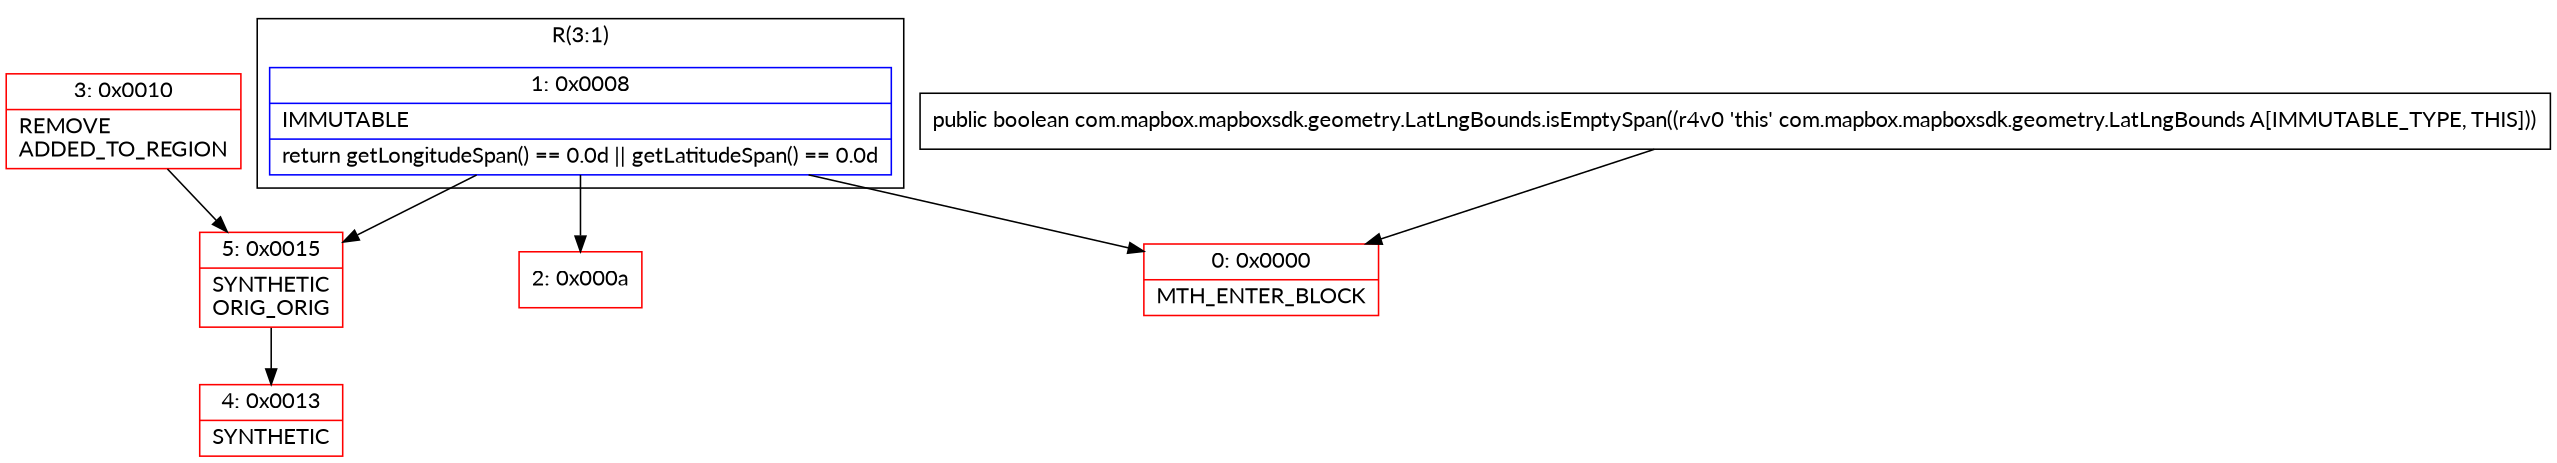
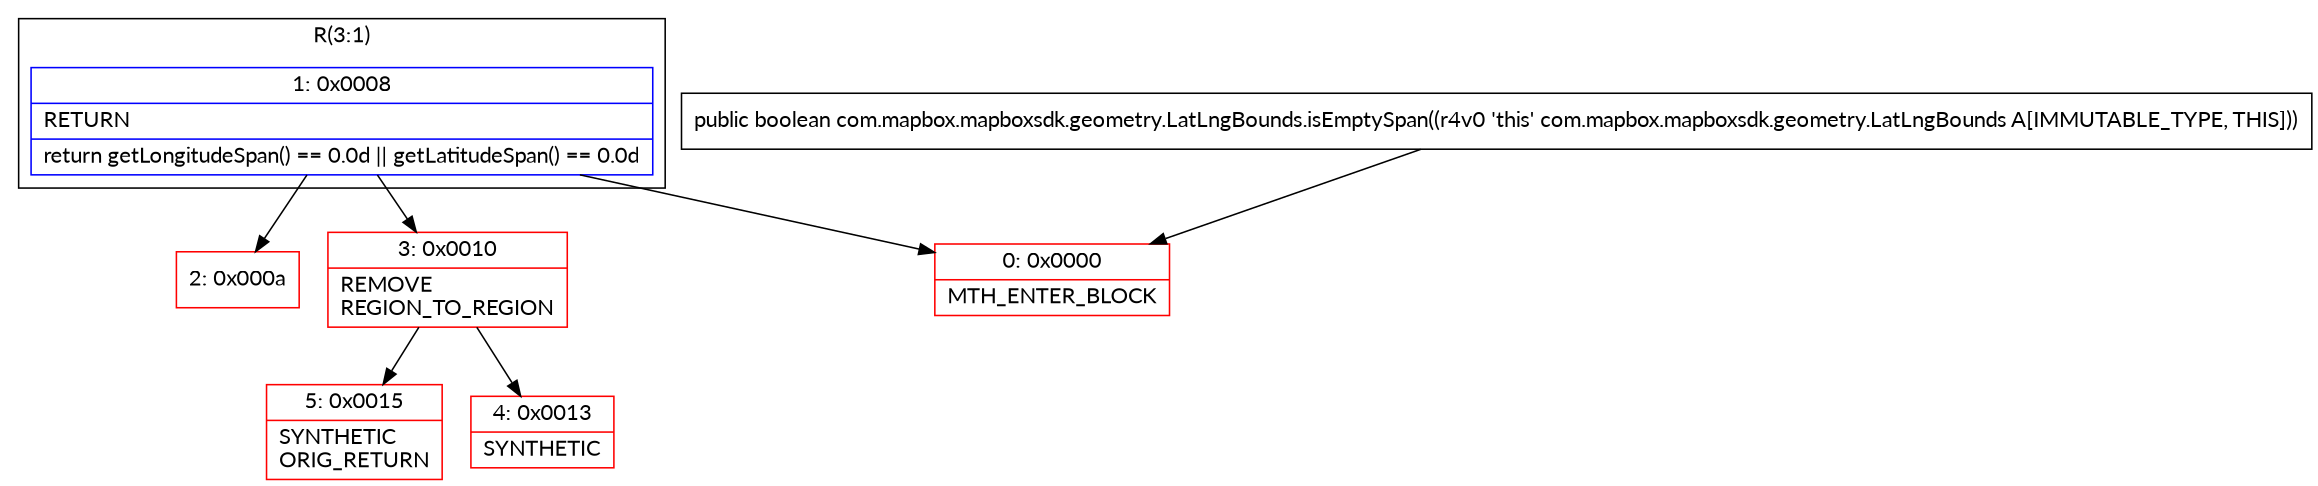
node "1: 0x0008": text "IMMUTABLE" -> "RETURN"
node "3: 0x0010": text "ADDED_TO_REGION" -> "REGION_TO_REGION"
edge "1: 0x0008" -> "5: 0x0015": now "1: 0x0008" -> "3: 0x0010"
node "5: 0x0015": text "ORIG_ORIG" -> "ORIG_RETURN"
edge "5: 0x0015" -> "4: 0x0013": now "3: 0x0010" -> "4: 0x0013"
